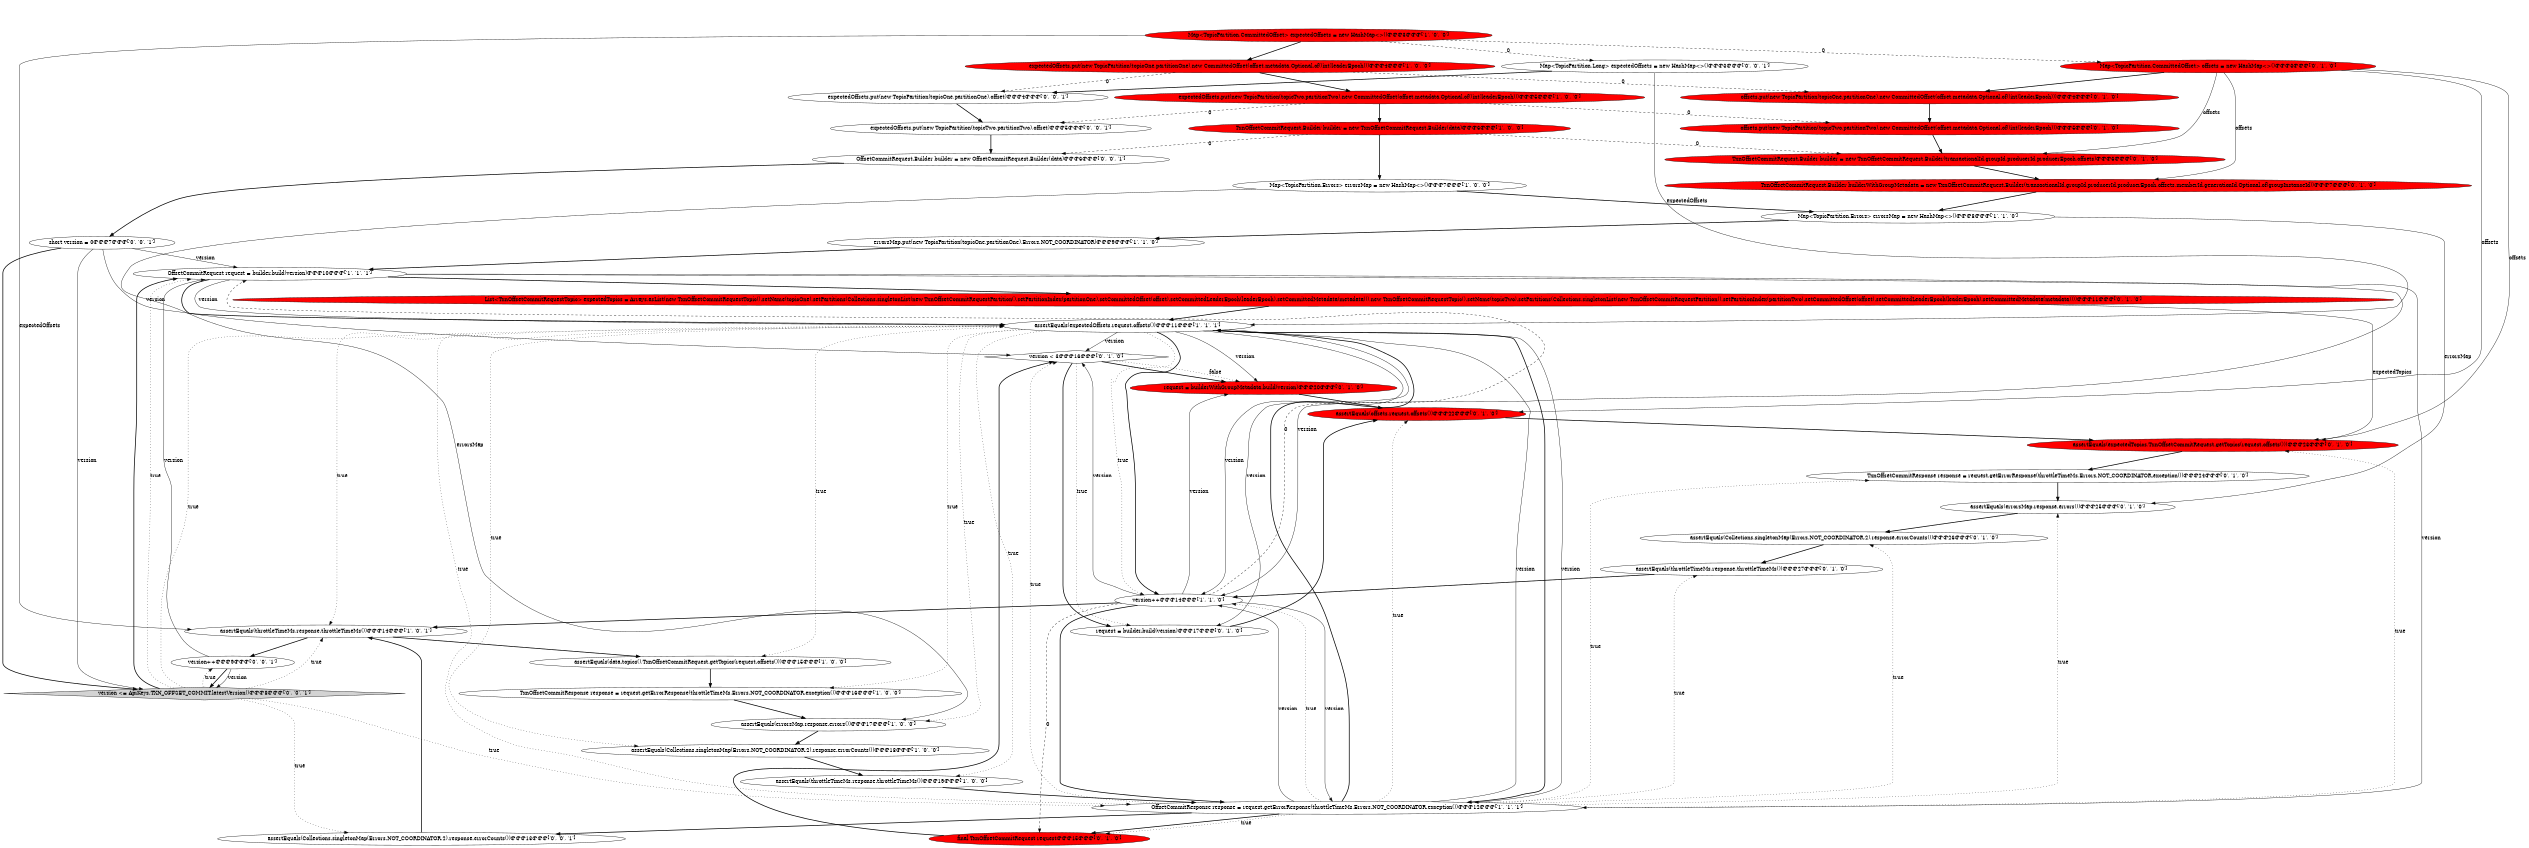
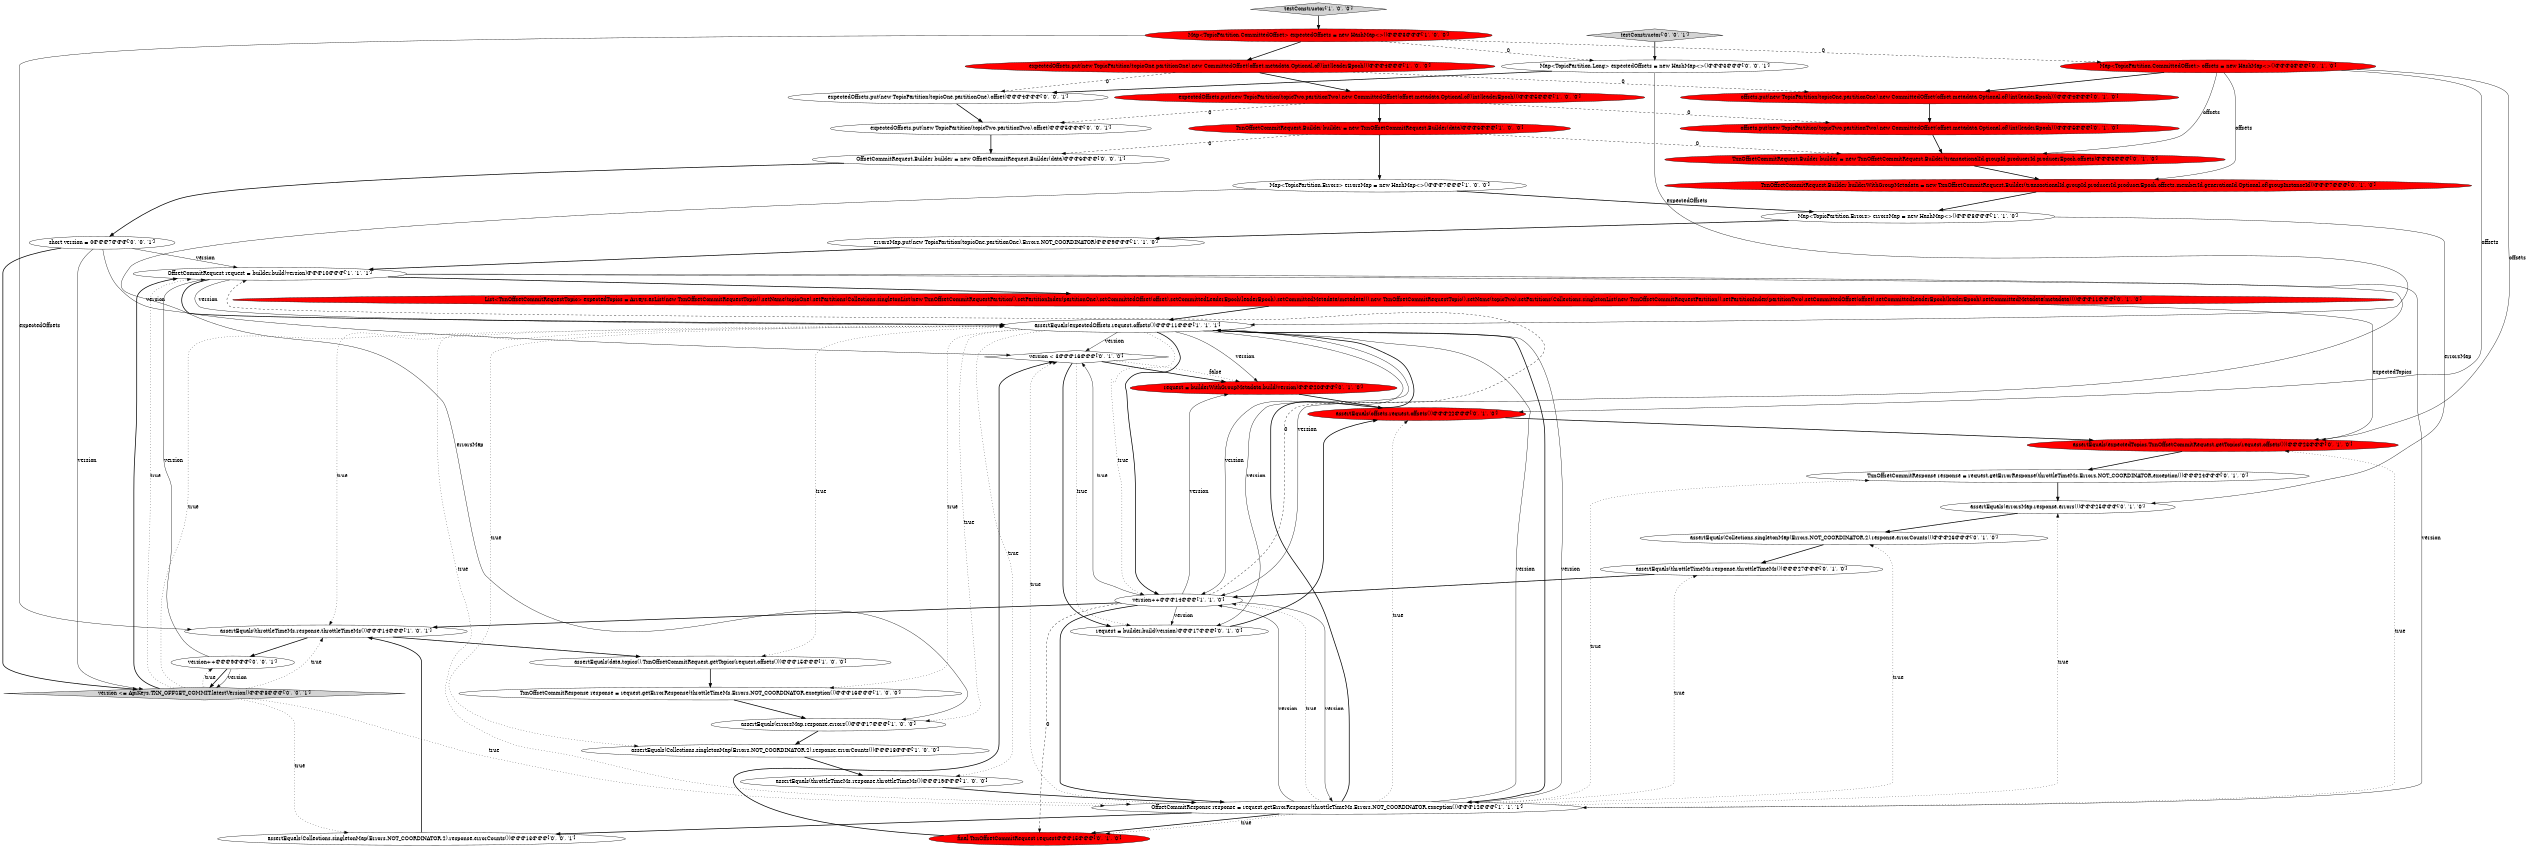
node "testConstructor['1', '0', '0']": added
node "testConstructor['0', '0', '1']": added
edge "version++@@@14@@@['1', '1', '0']" -> "version < 3@@@16@@@['0', '1', '0']": label "version" -> "true"
edge "version++@@@14@@@['1', '1', '0']" -> "request = builder.build(version)@@@17@@@['0', '1', '0']": added, label "version"
